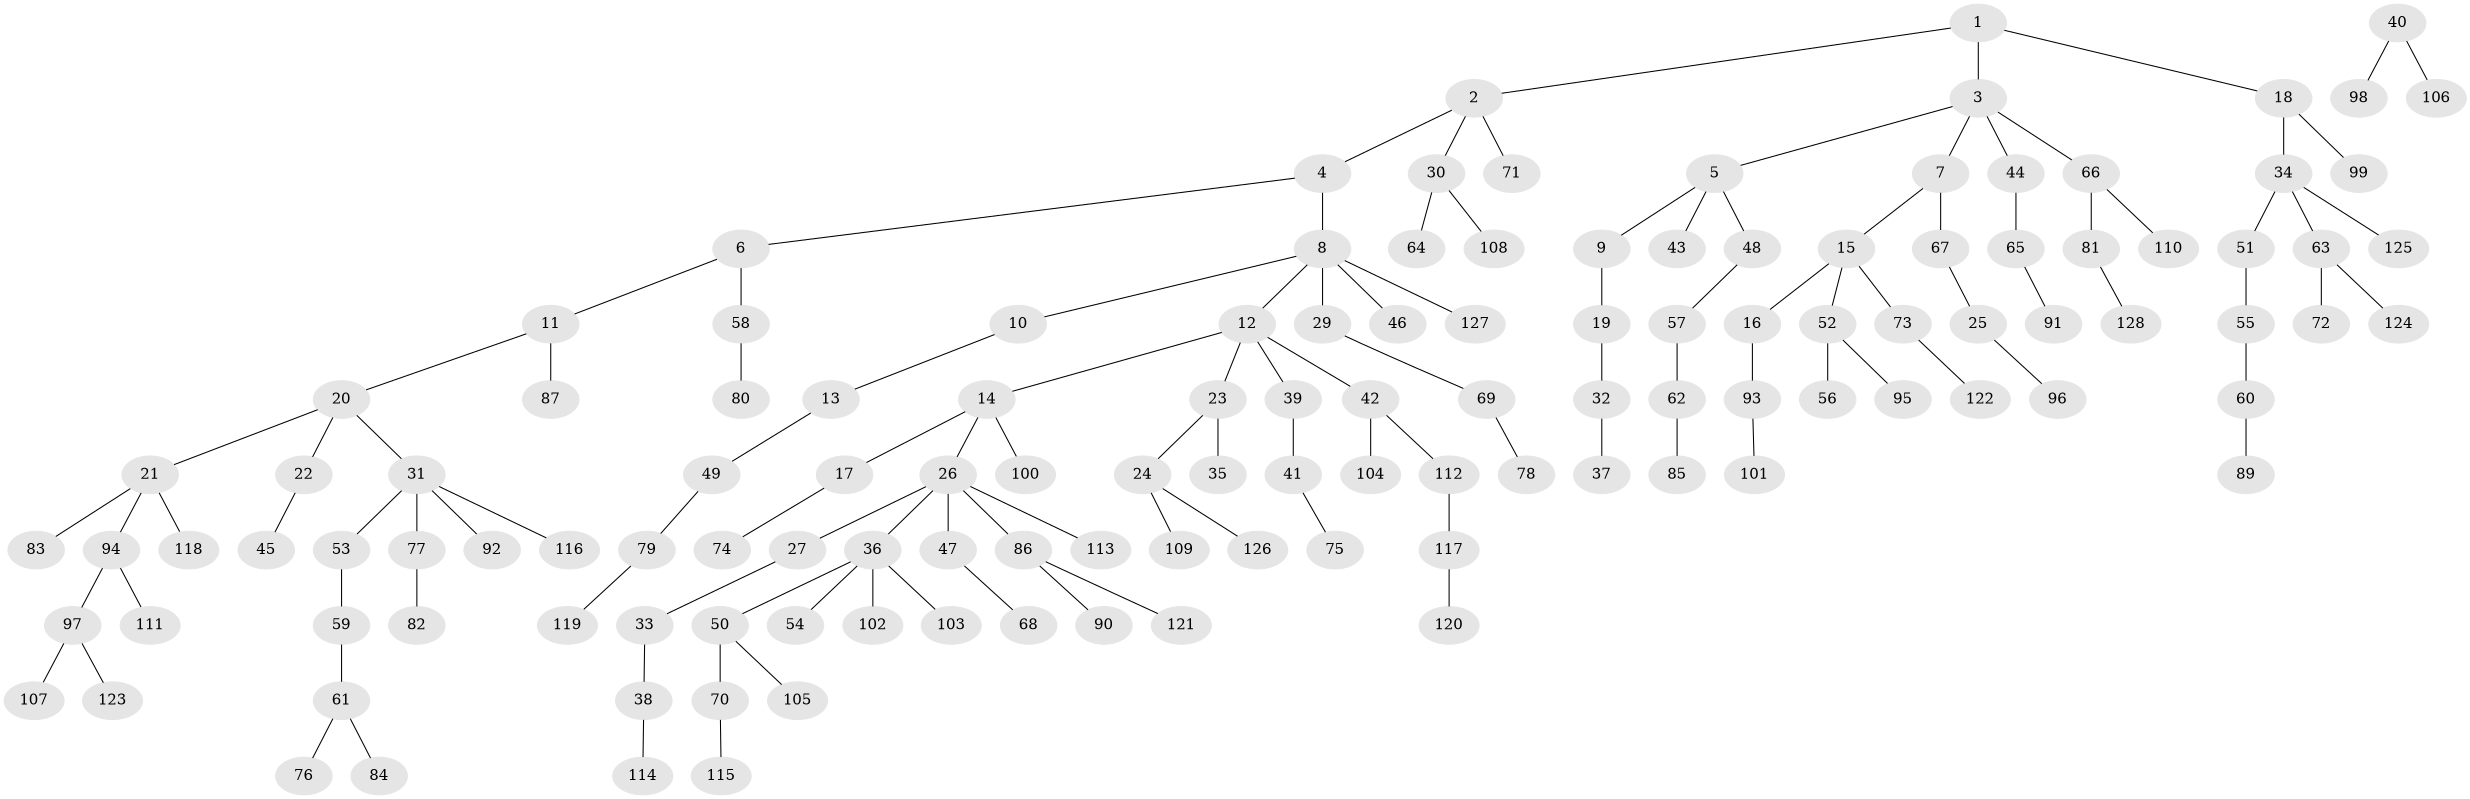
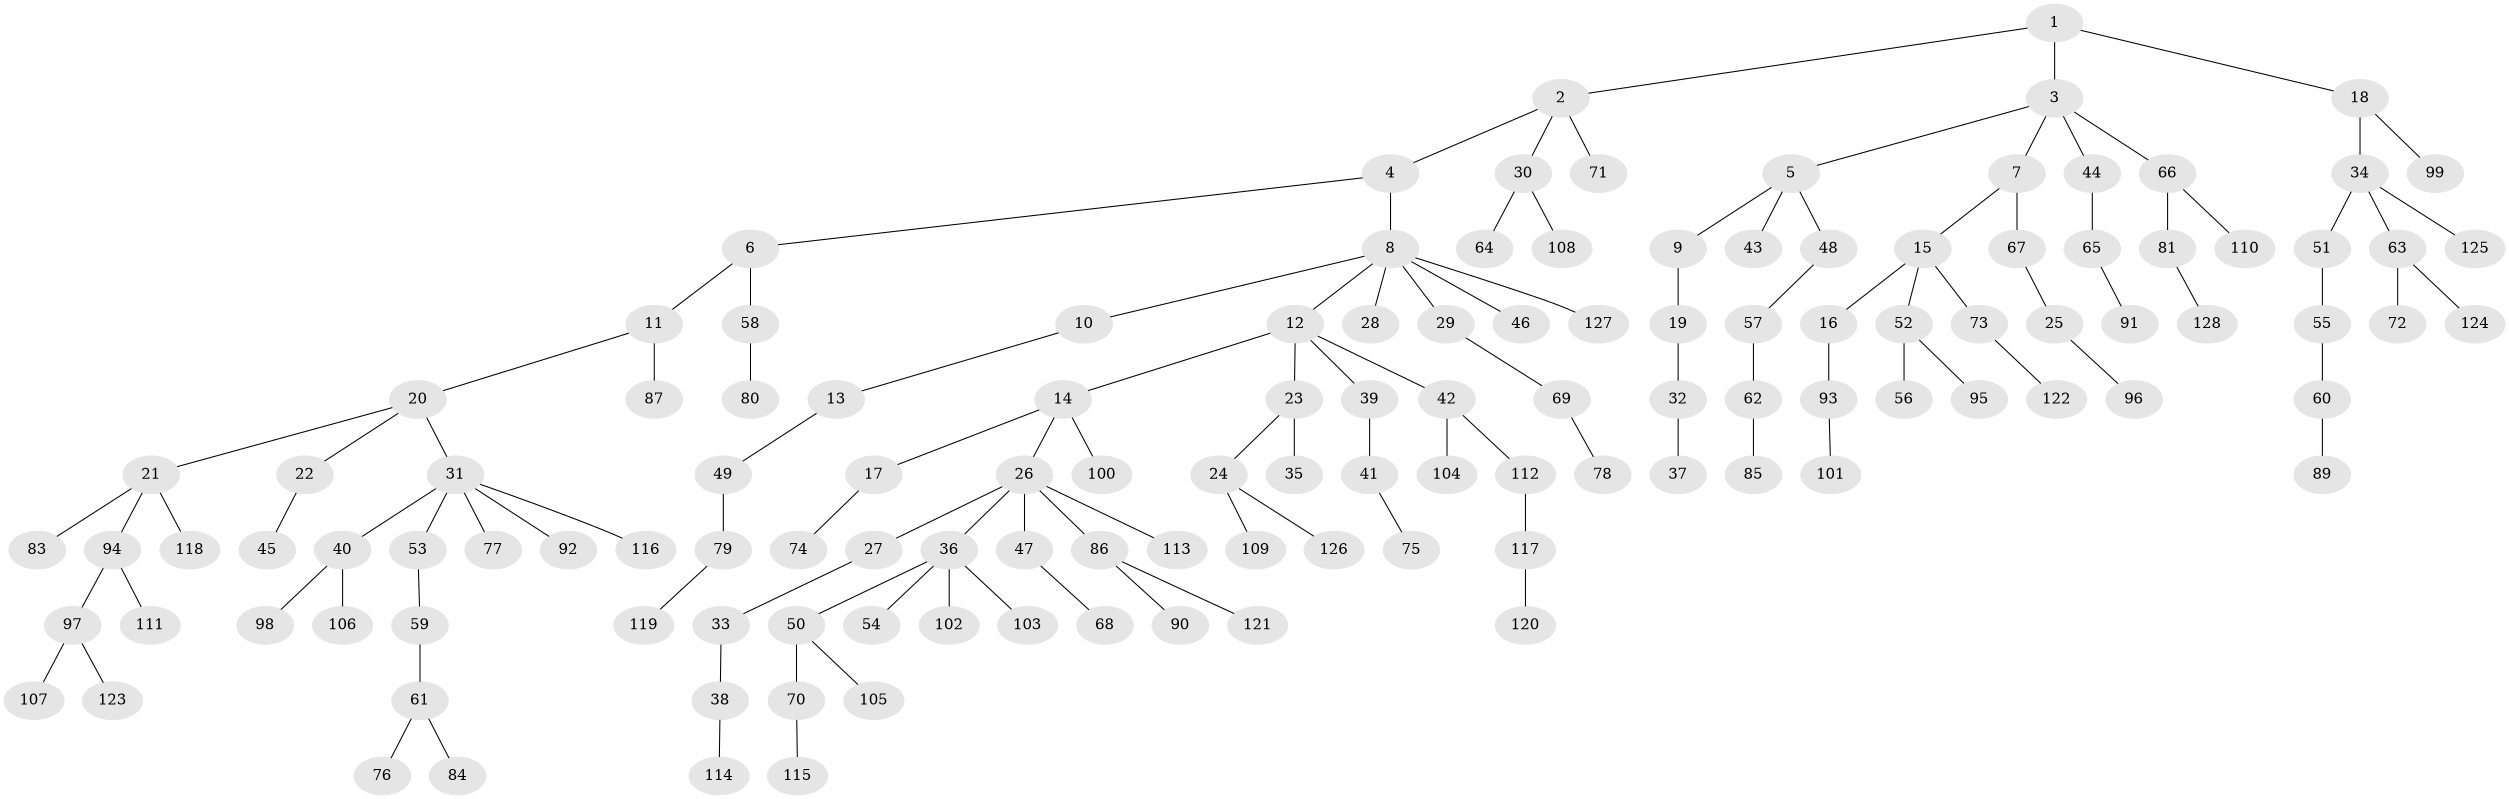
node "28": added
edge "31" -- "40": added
node "82": removed
